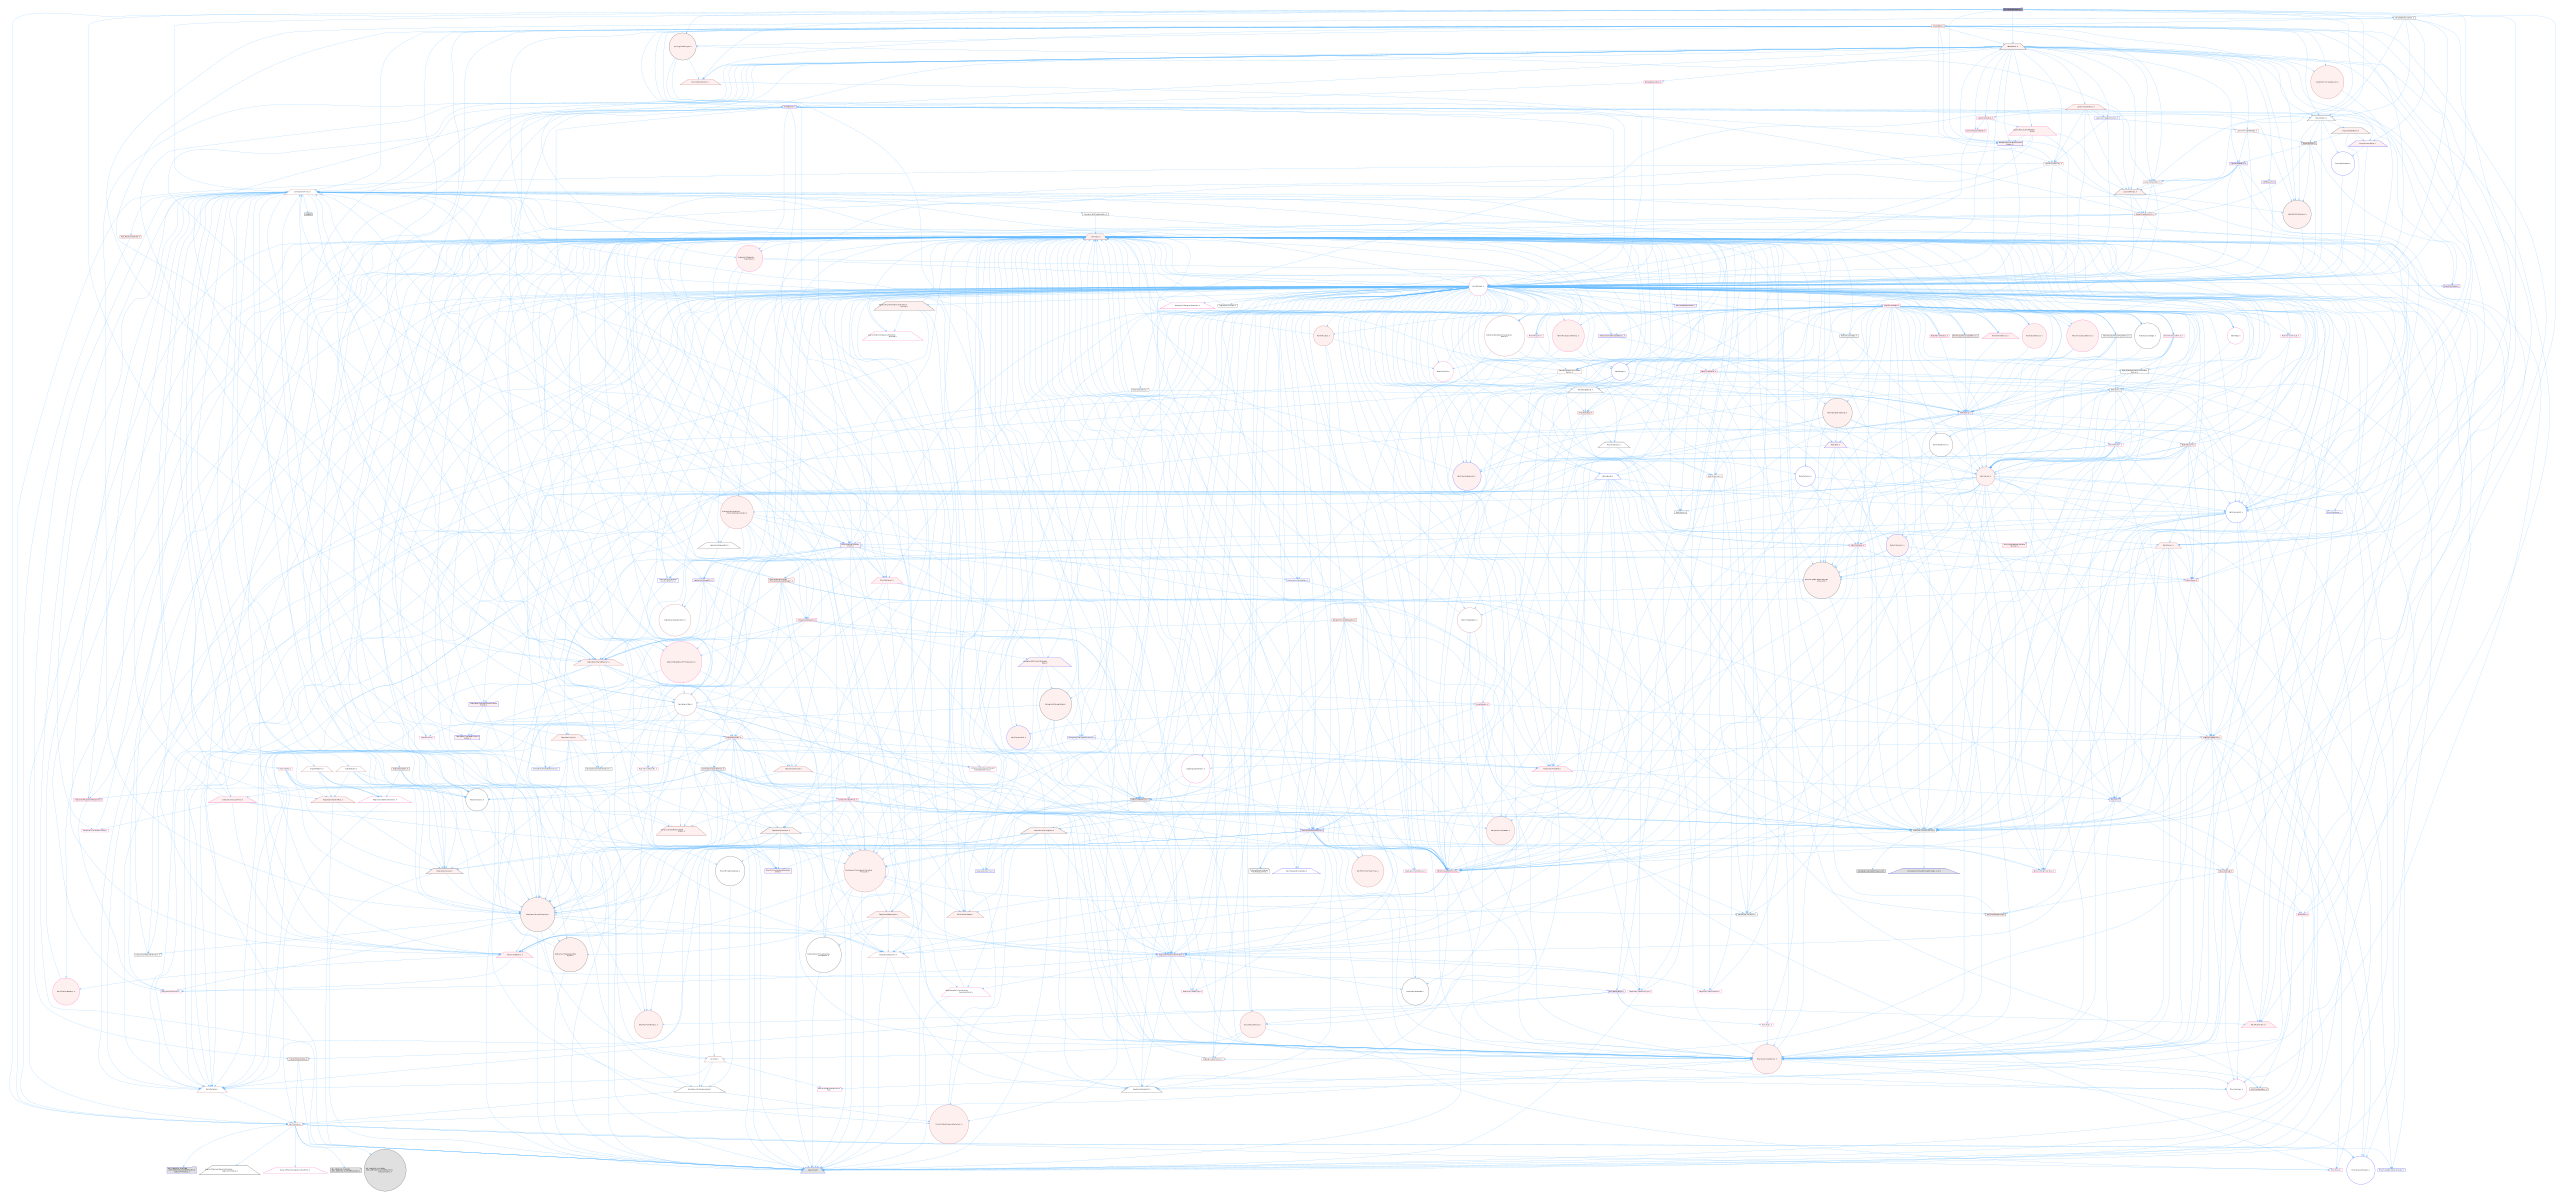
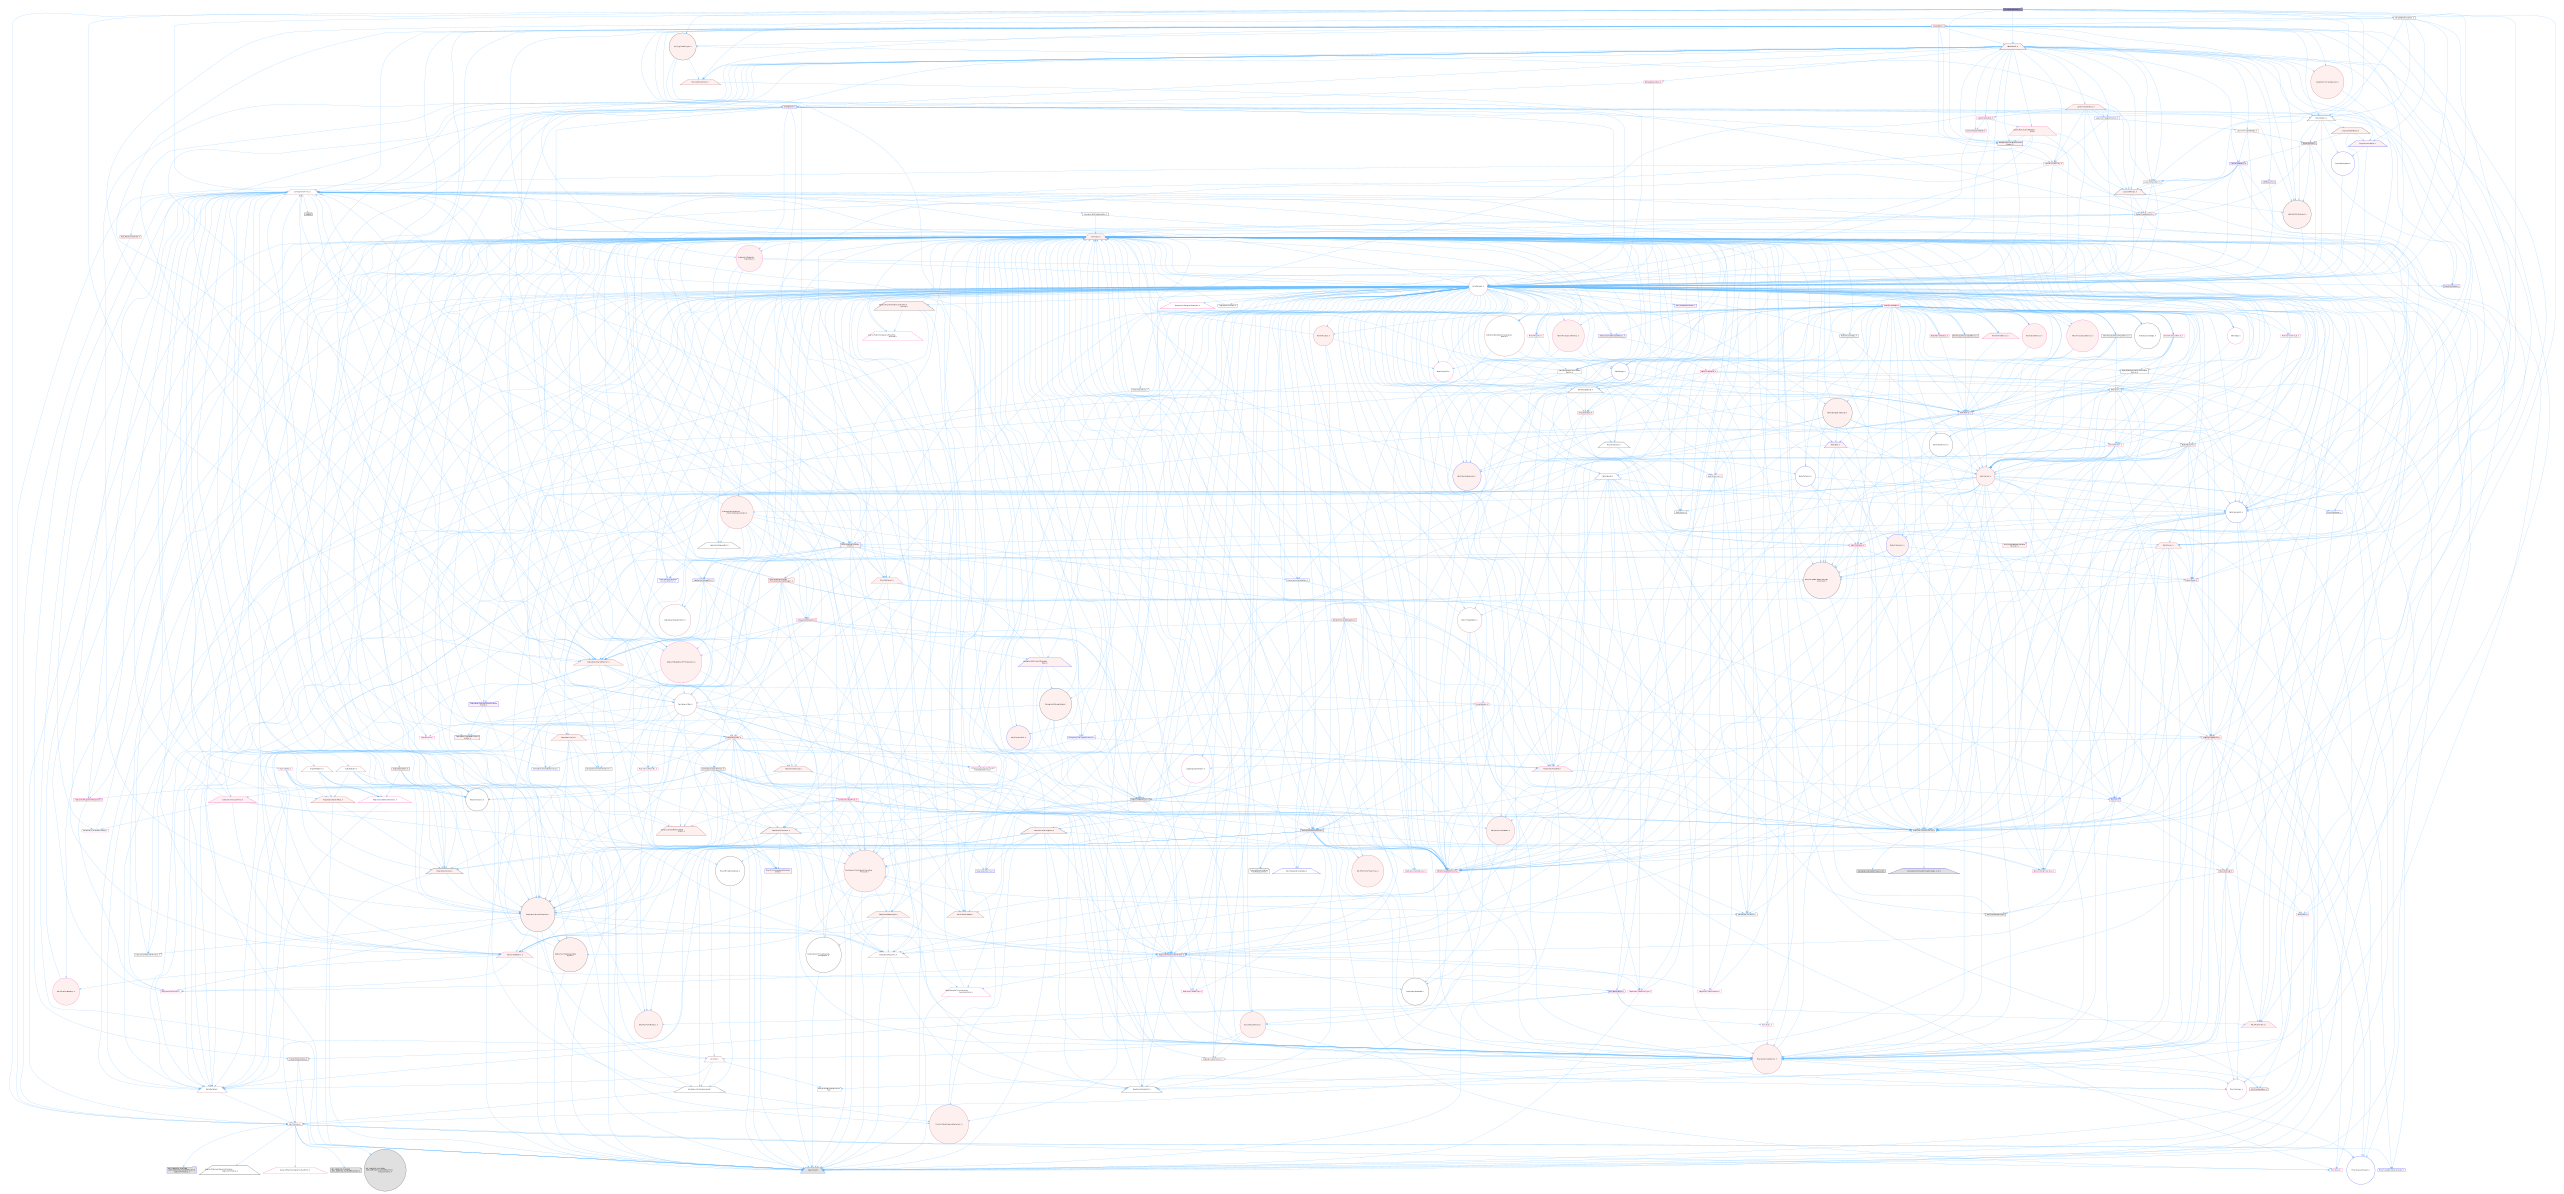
edge "UObject/NameTypes.h" -> "Misc/IntrusiveUnsetOptional State.h": now "UObject/NameTypes.h" -> "Templates/Function.h"
edge "Templates/IsEnumClass.h" -> "Templates/AndOrNot.h": now "UObject/UnrealNames.h" -> "Templates/AndOrNot.h"
